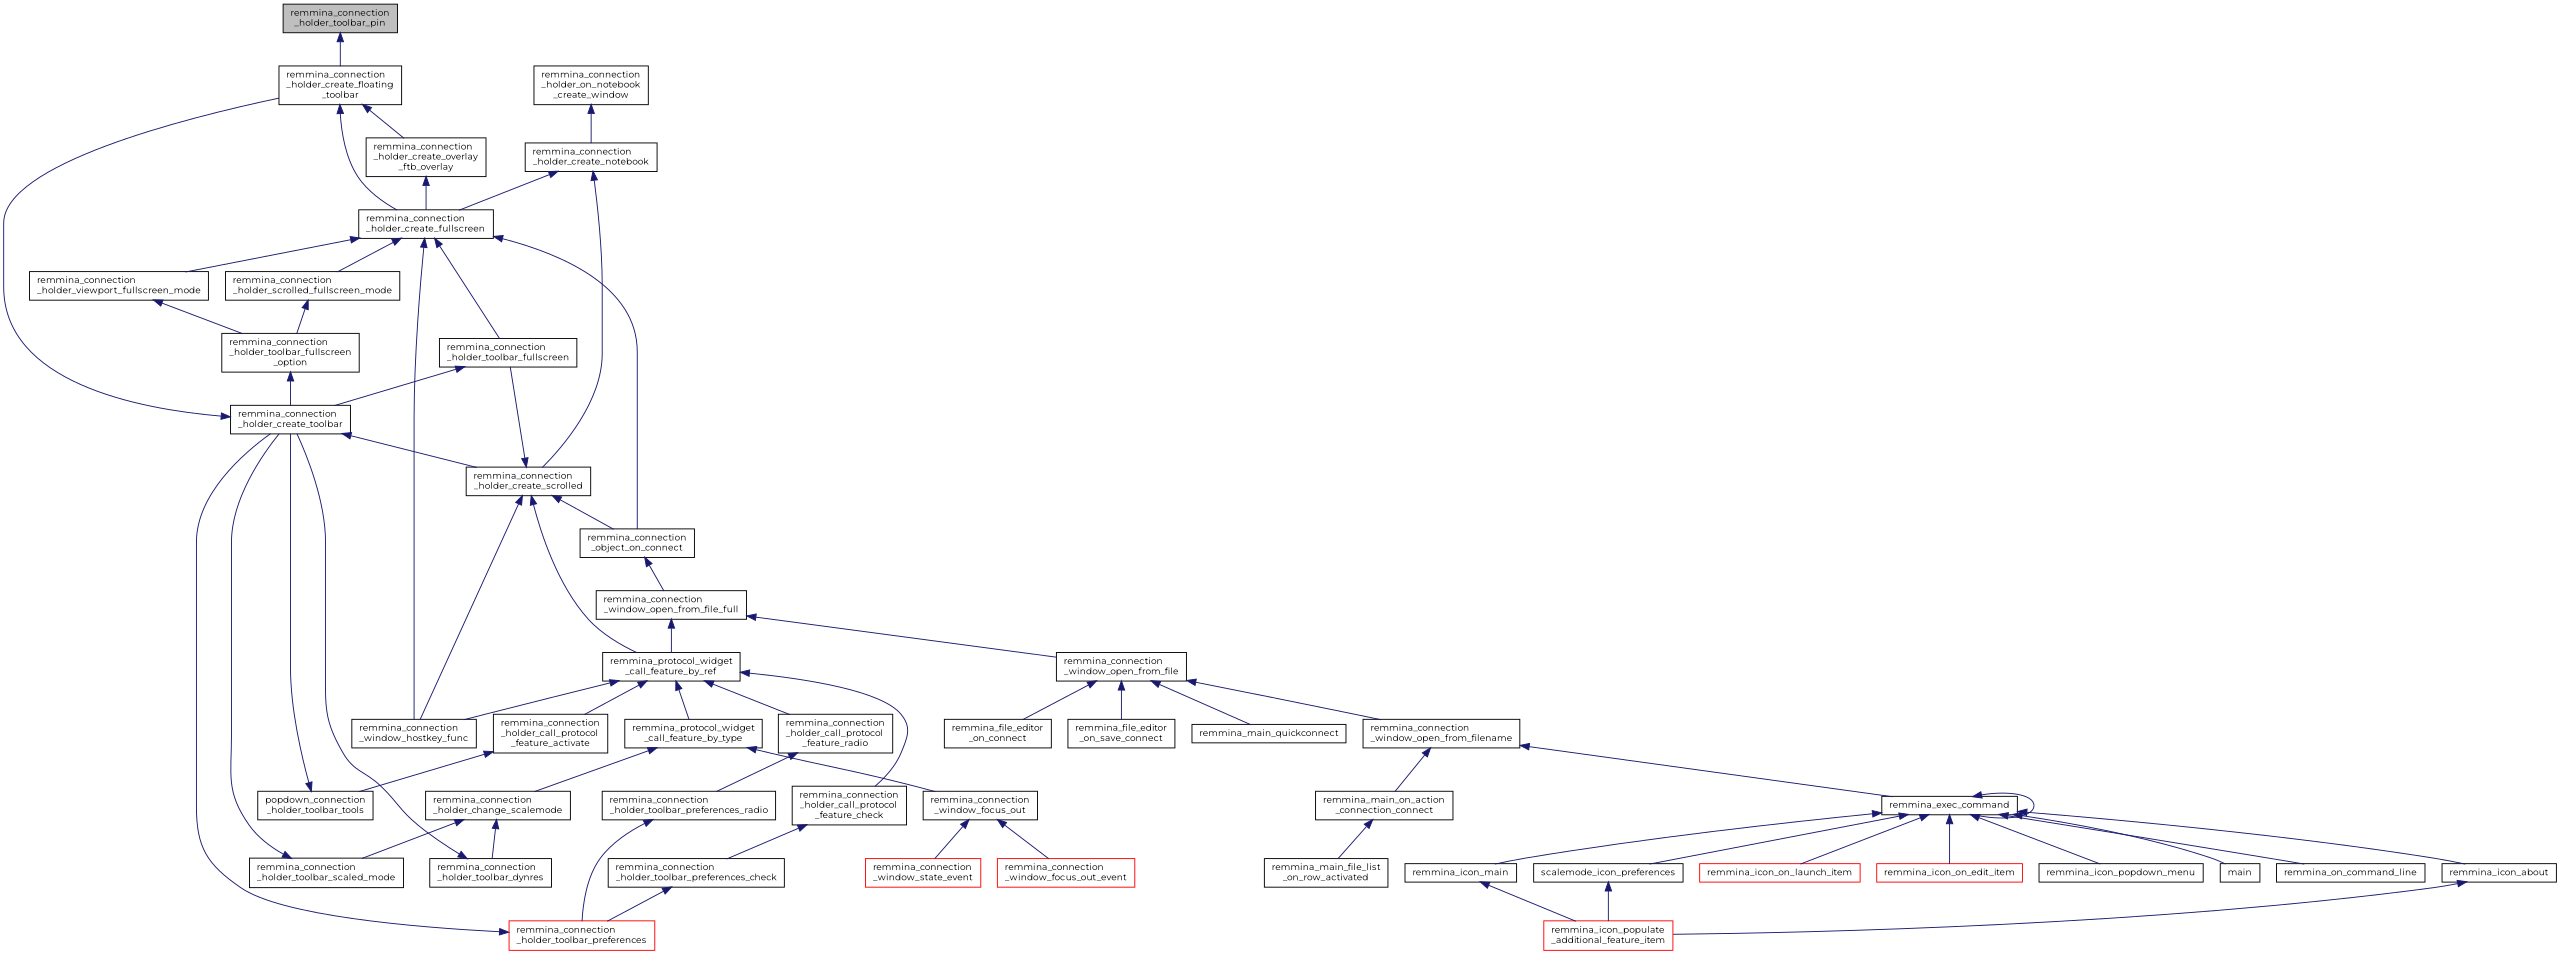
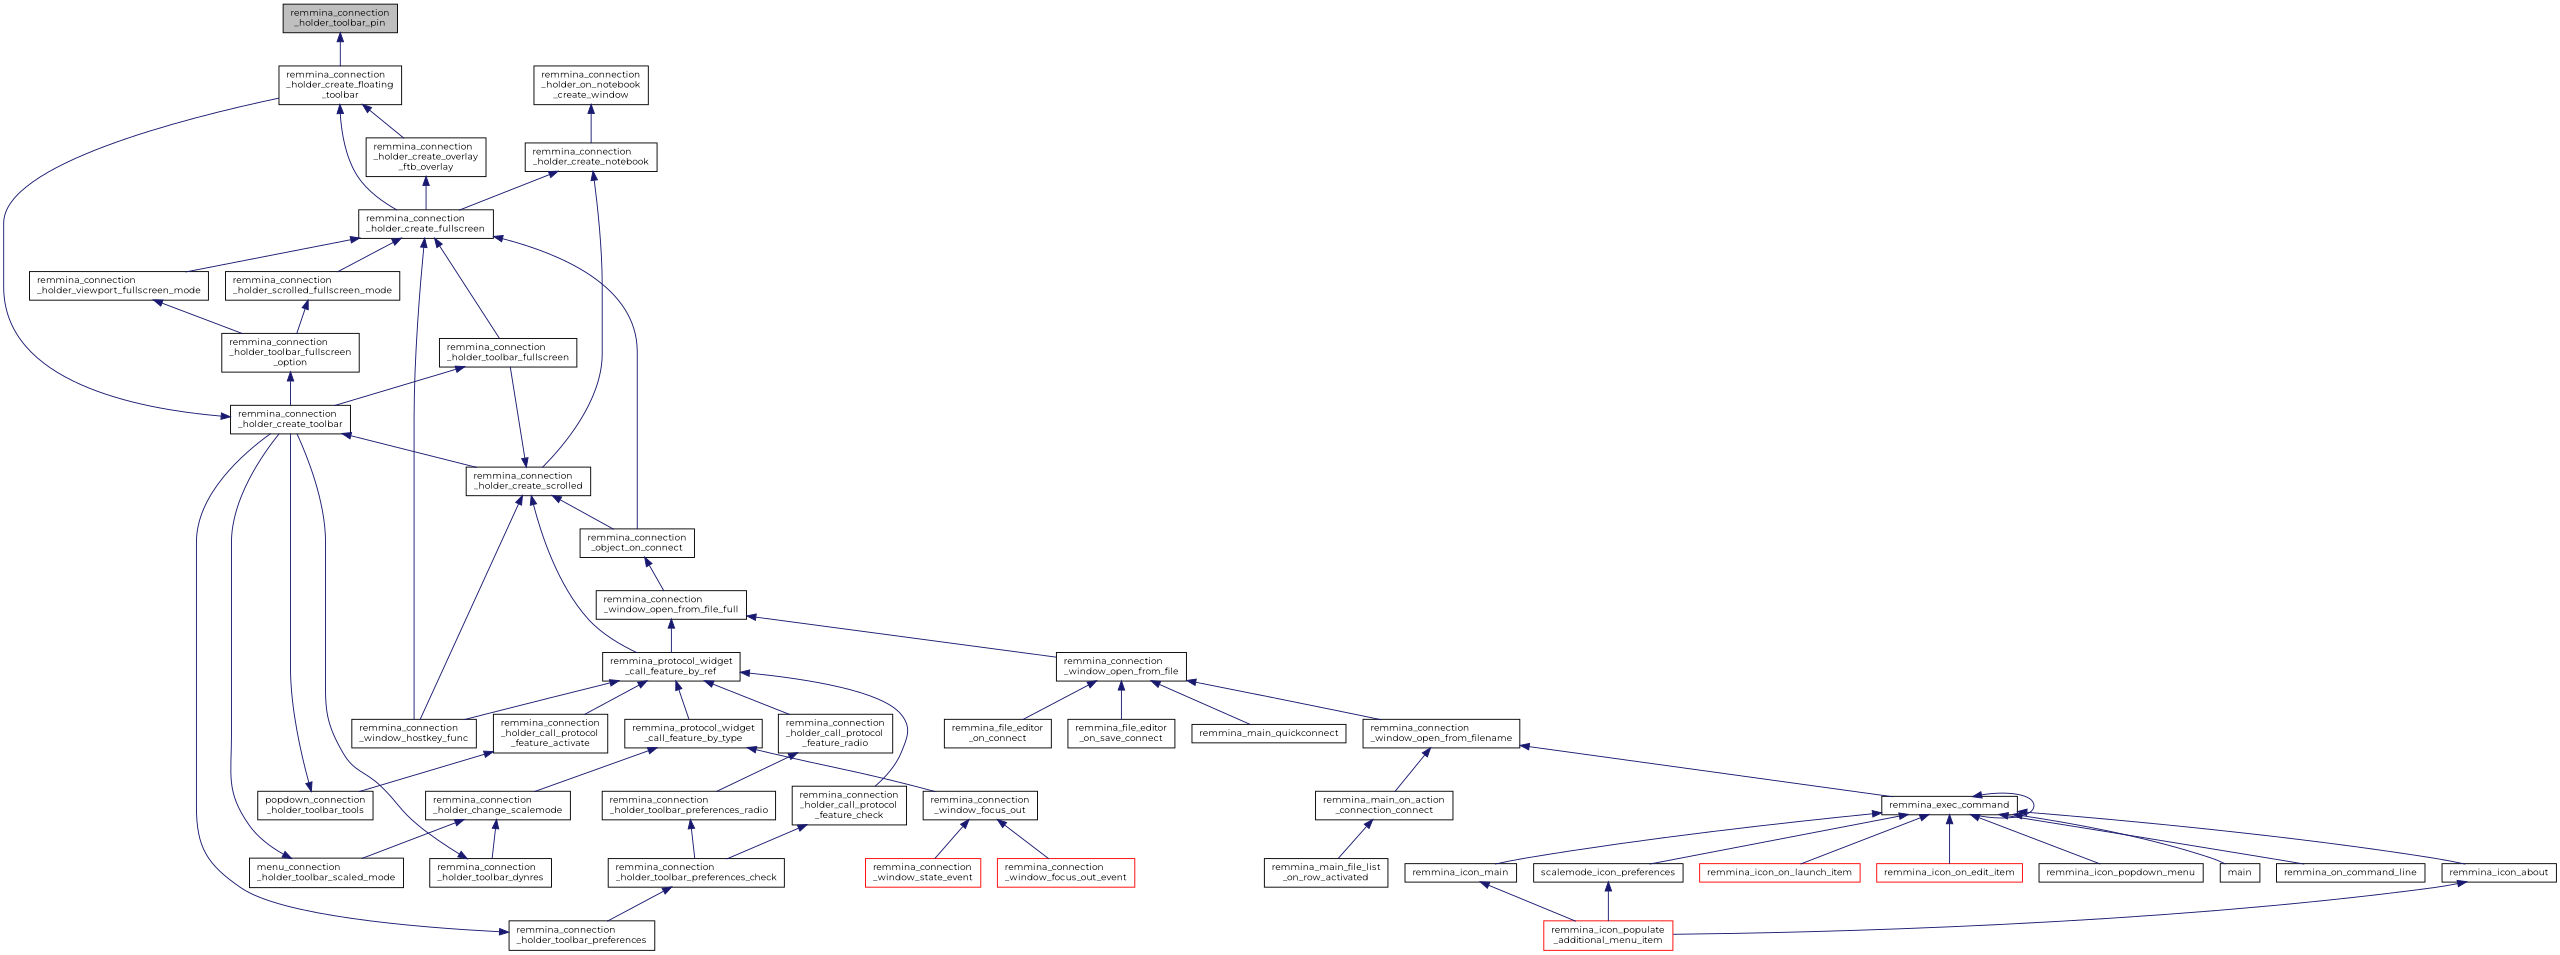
edge "remmina_connection _holder_toolbar_preferences" -> "remmina_connection _holder_toolbar_preferences_radio": now "remmina_connection _holder_toolbar_preferences_check" -> "remmina_connection _holder_toolbar_preferences_radio"
node "remmina_connection _holder_toolbar_scaled_mode": label "remmina_connection _holder_toolbar_scaled_mode" -> "menu_connection _holder_toolbar_scaled_mode"
node "remmina_connection _holder_toolbar_preferences": color red -> black
node "remmina_icon_populate _additional_feature_item": label "remmina_icon_populate _additional_feature_item" -> "remmina_icon_populate _additional_menu_item"
